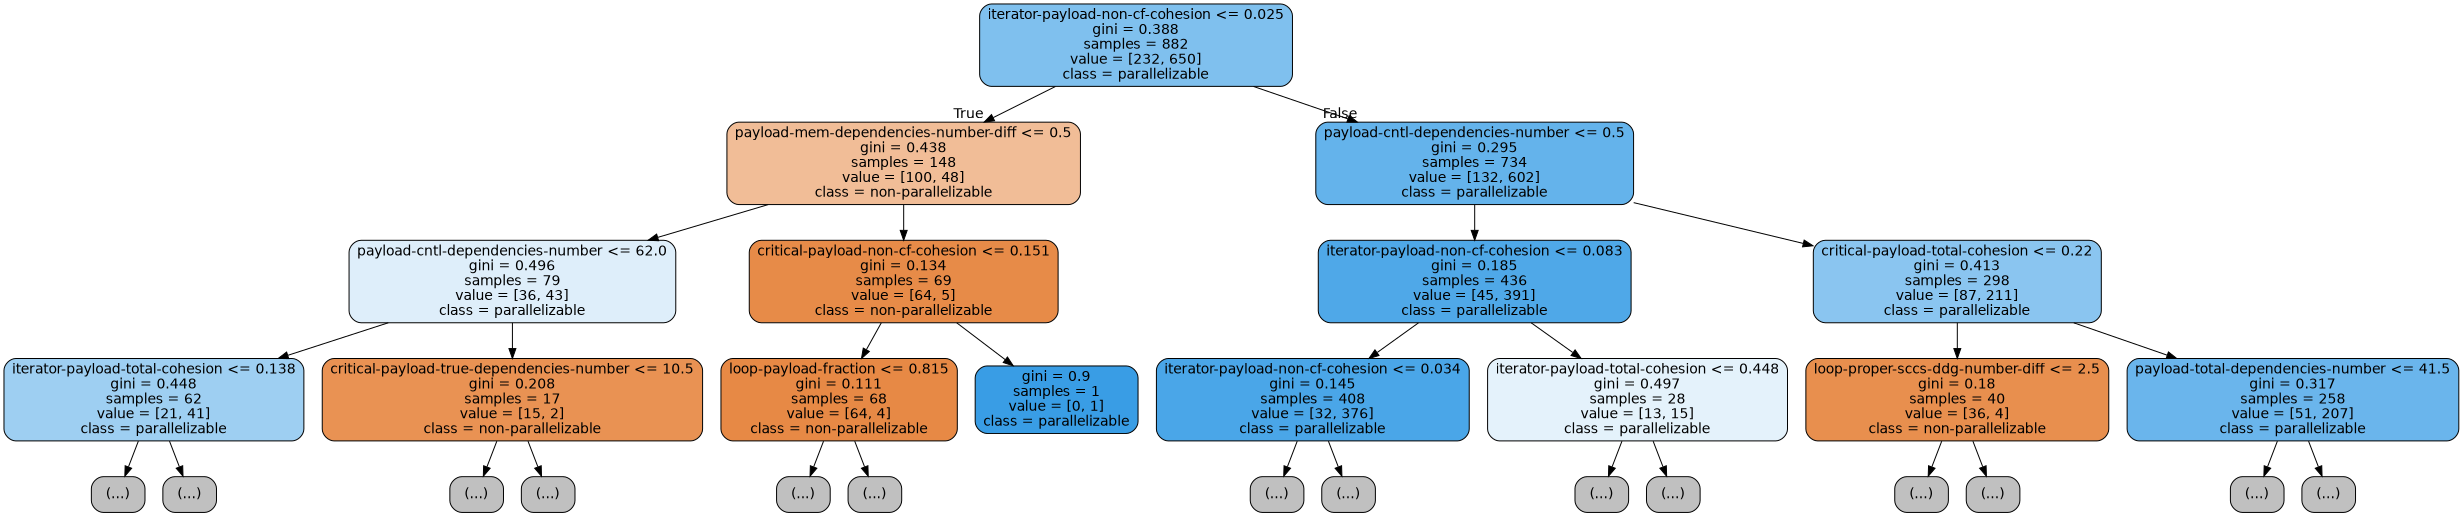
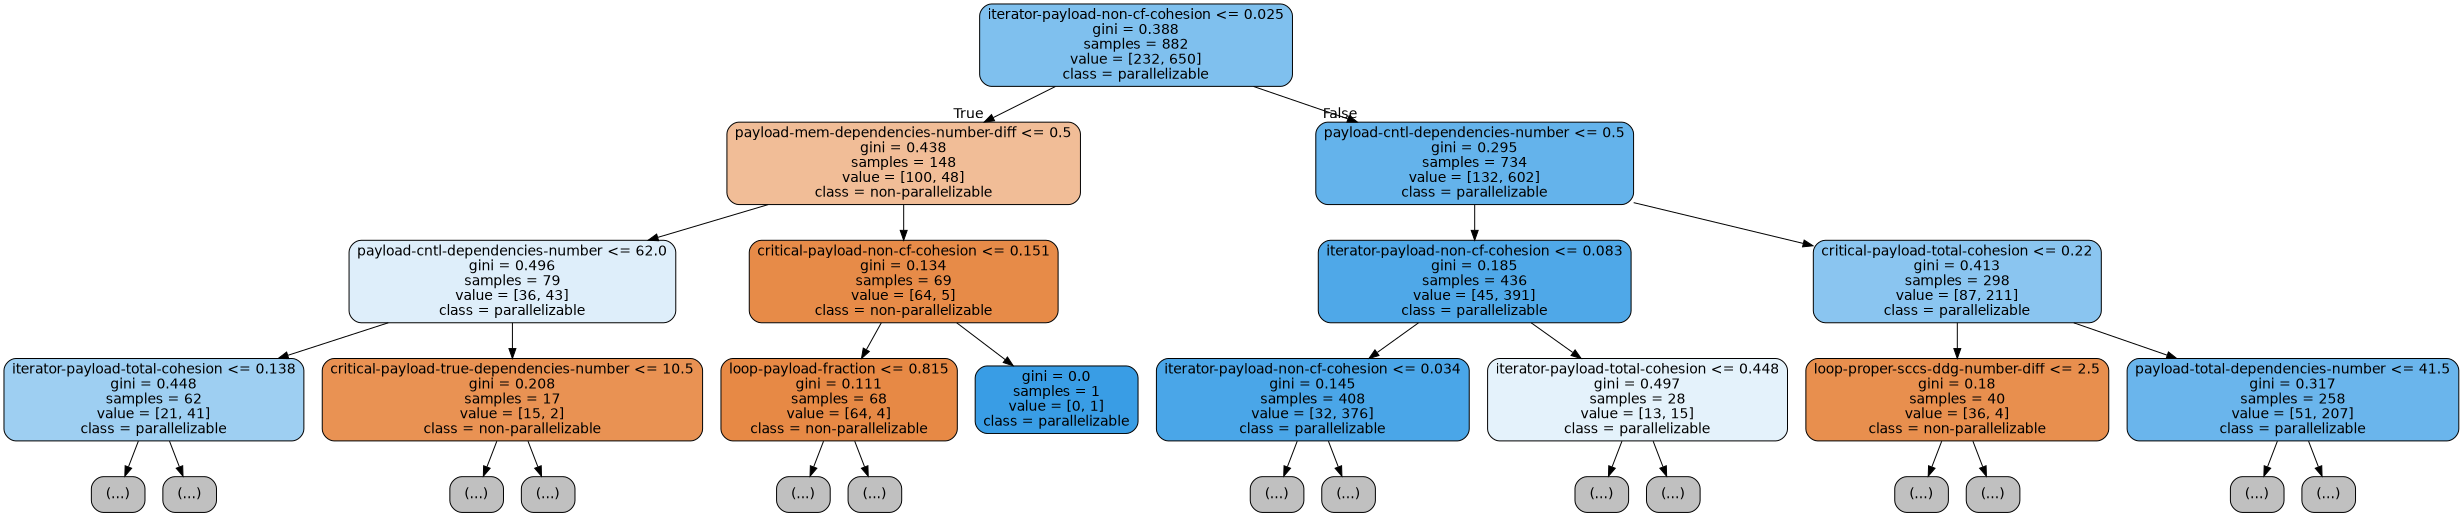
node "gini = 0.9 samples = 1 value = [0, 1] class = parallelizable": label "gini = 0.9 samples = 1 value = [0, 1] class = parallelizable" -> "gini = 0.0 samples = 1 value = [0, 1] class = parallelizable"
